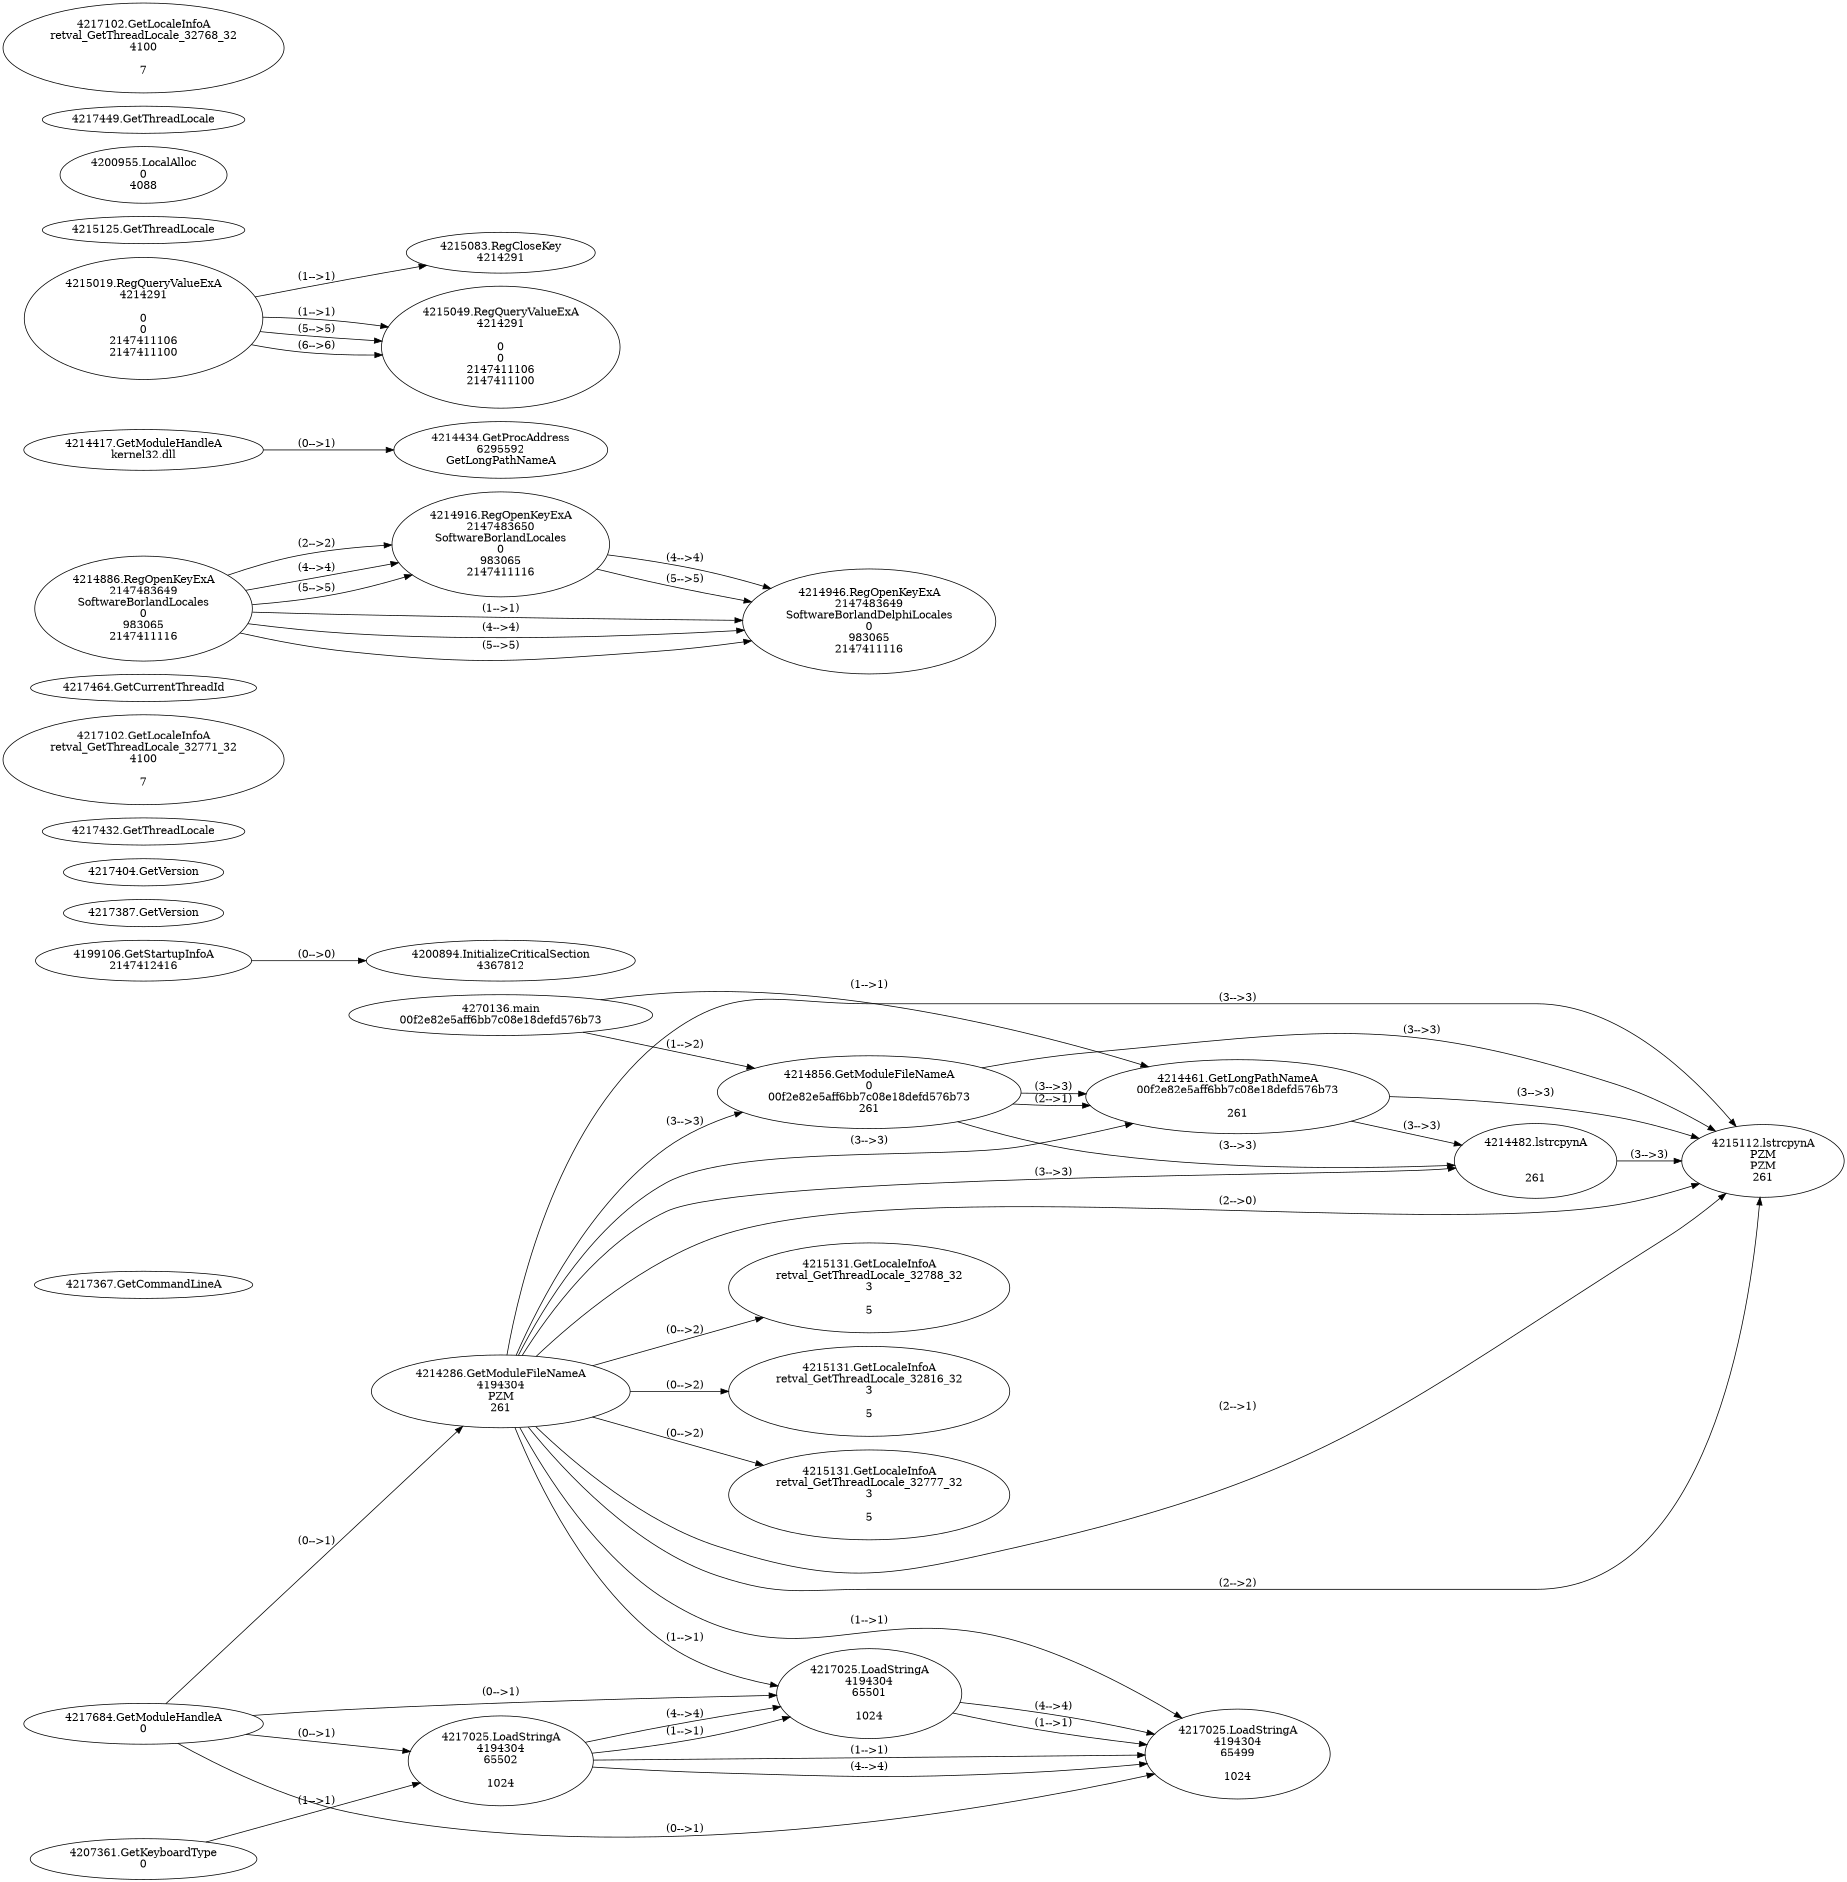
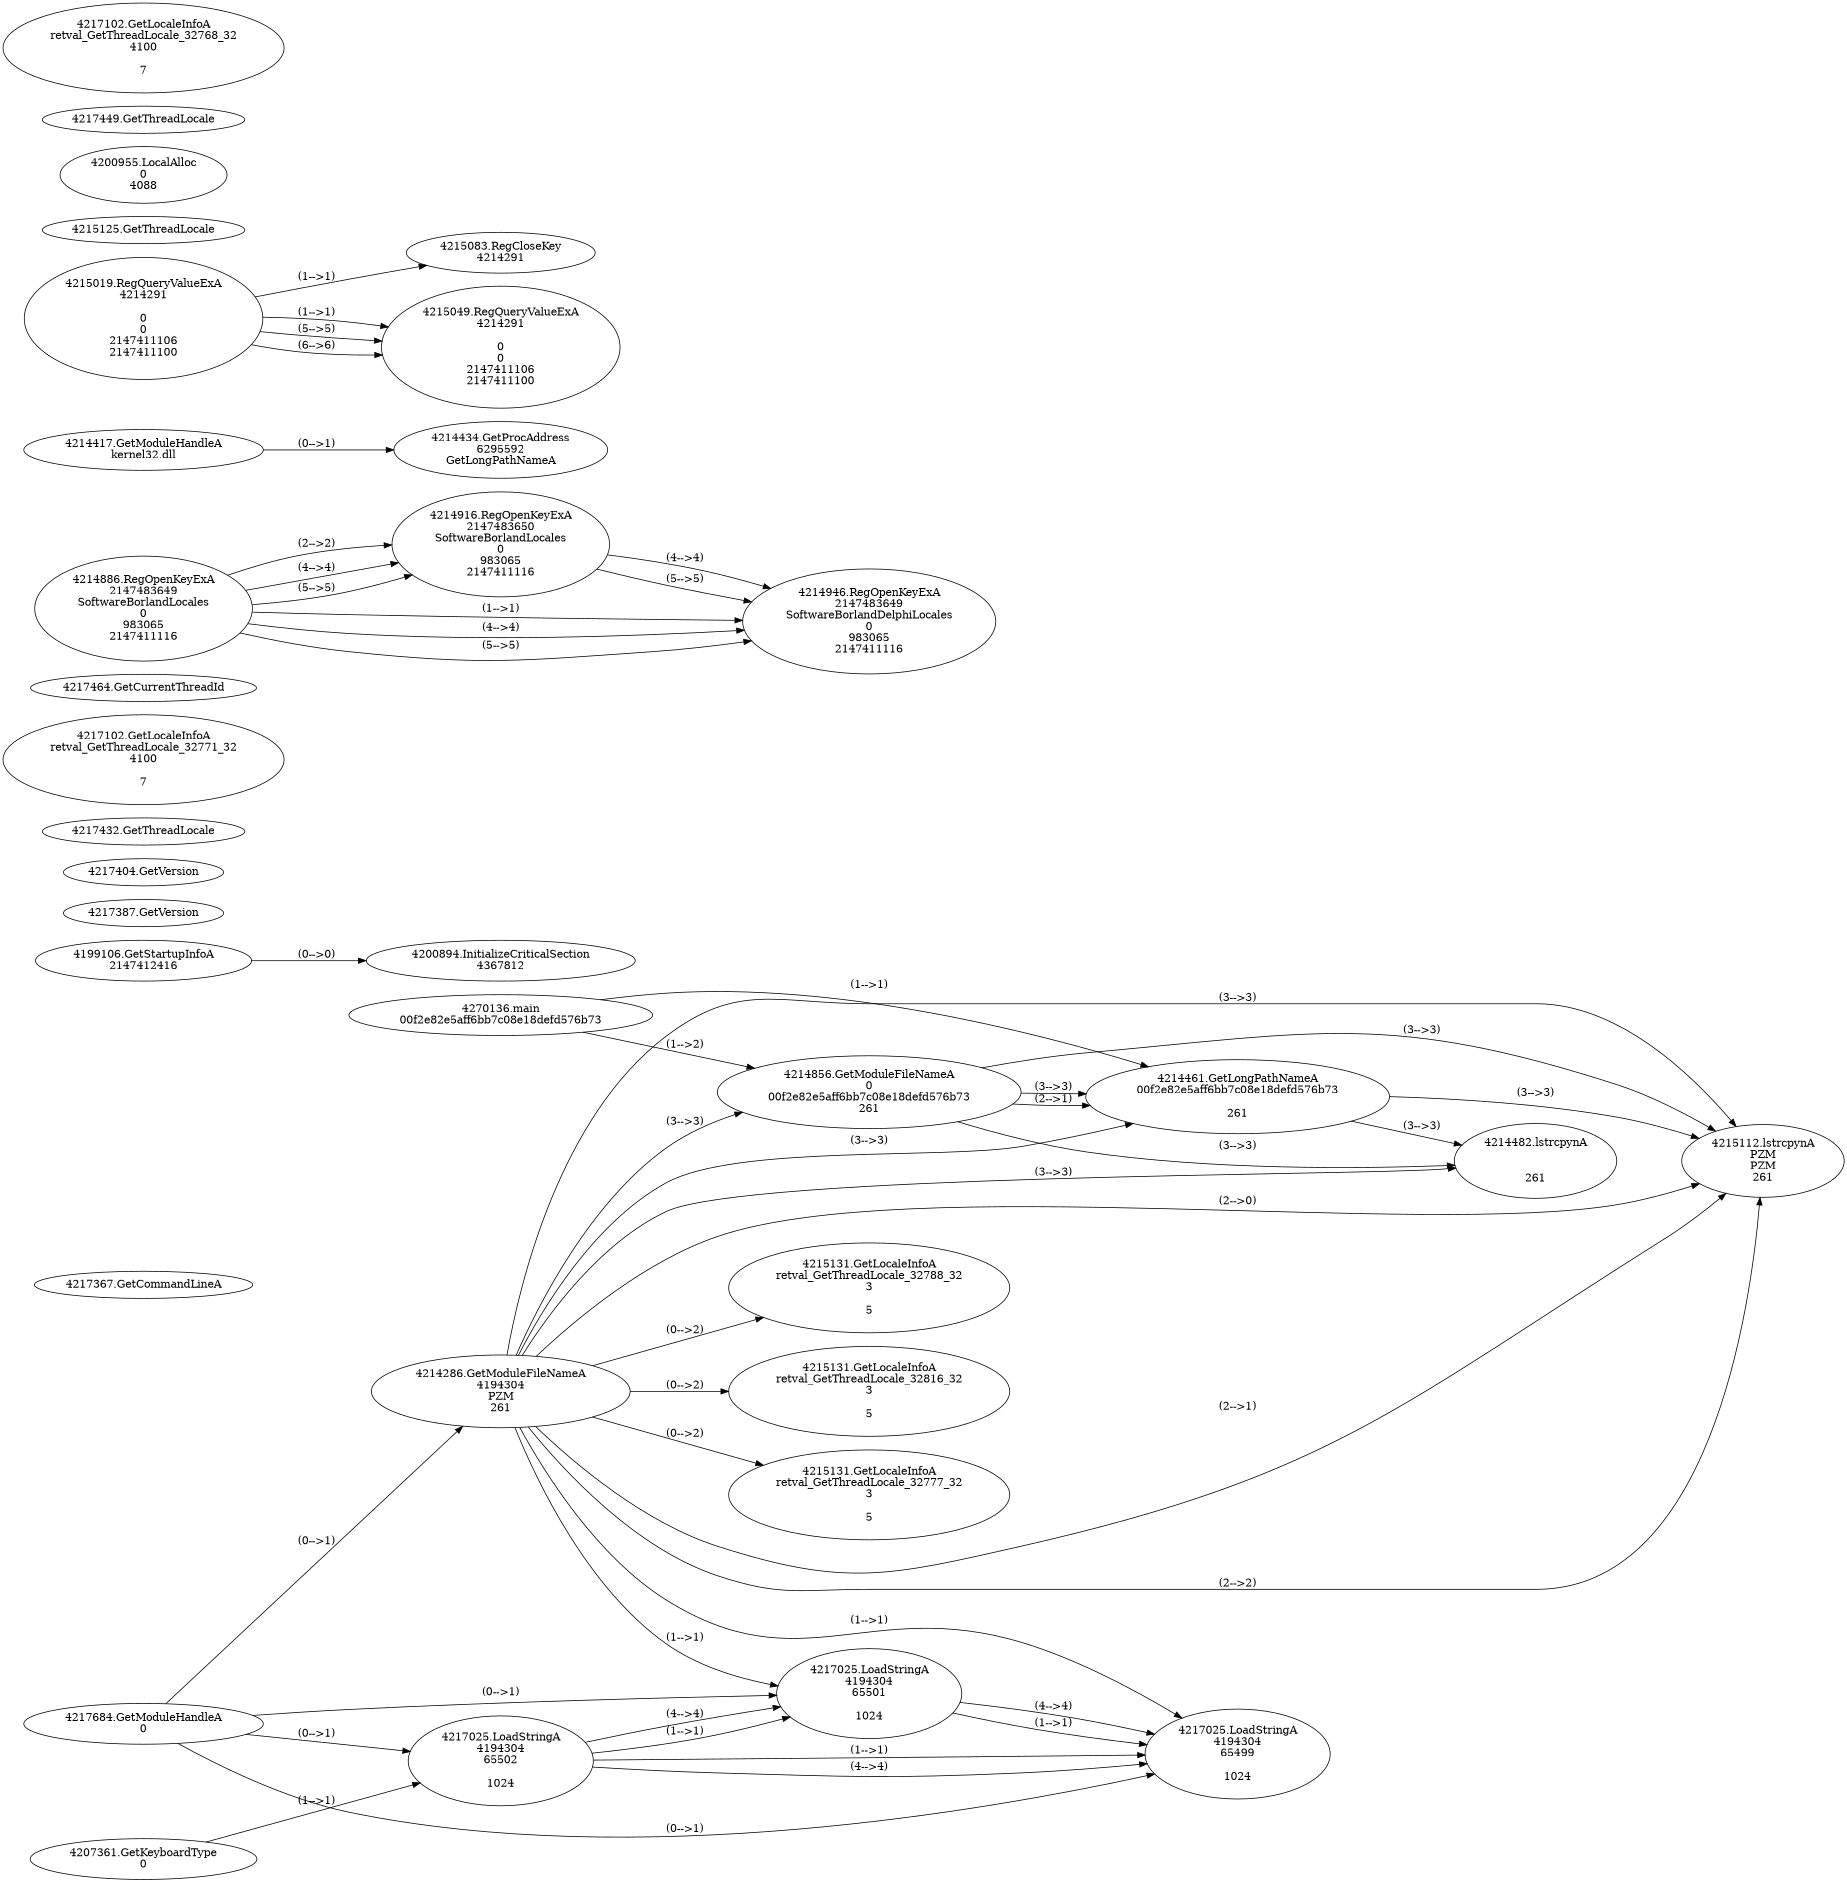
edge "4214482.lstrcpynA 261" -> "4215112.lstrcpynA PZM PZM 261": removed, label "(3-->3)"
